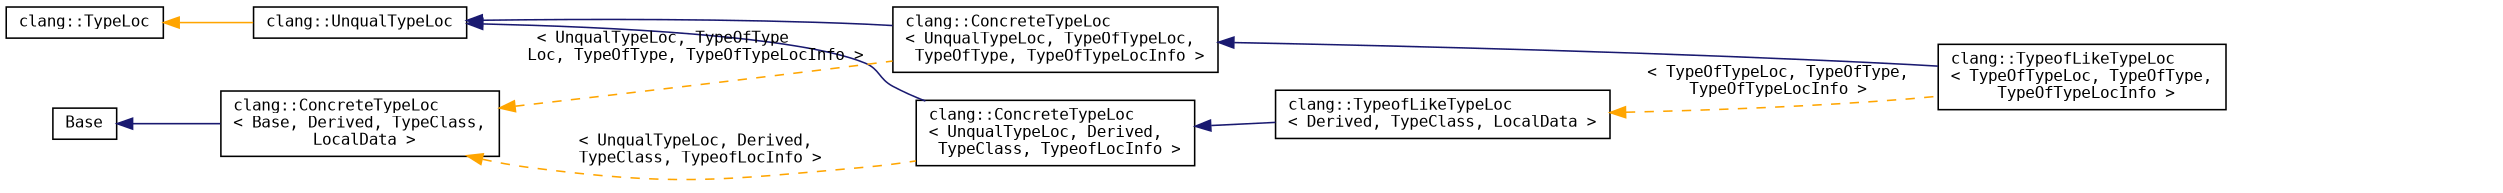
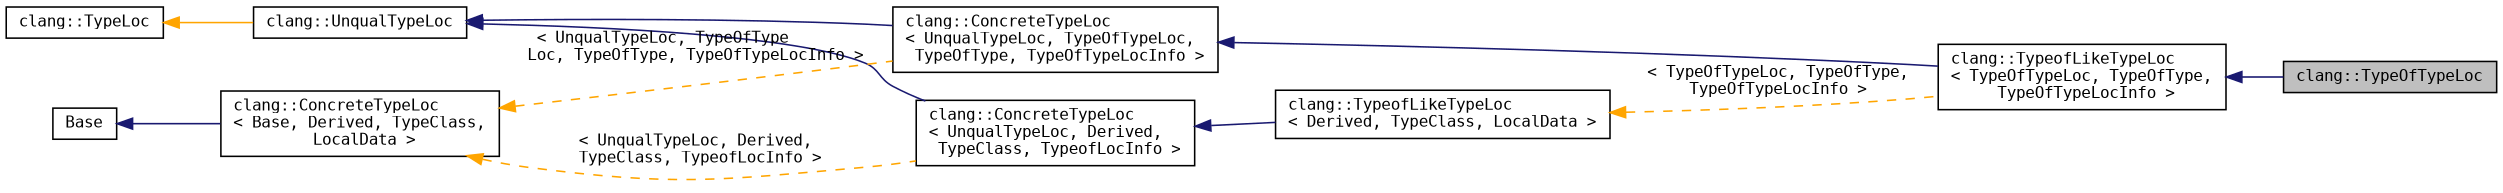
node "clang::TypeOfTypeLoc": added
